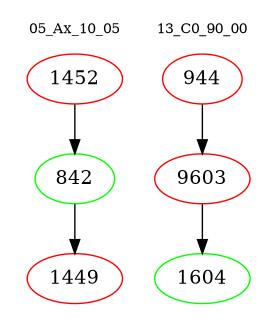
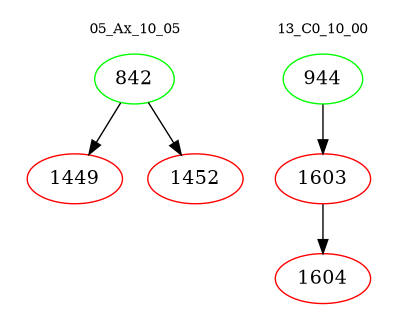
cluster "13_C0_90_00": label "13_C0_90_00" -> "13_C0_10_00"
node "944": color red -> green
edge "1452" -> "842": reversed
node "9603": label "9603" -> "1603"
node "1604": color green -> red
